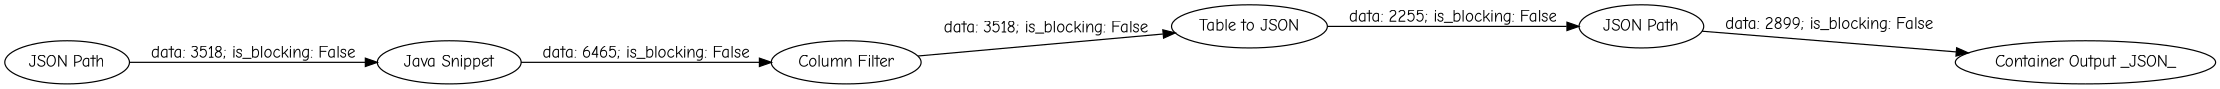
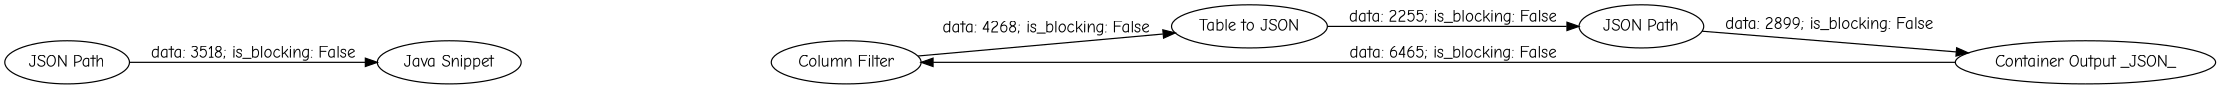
edge "Column Filter" -> "Table to JSON": label "data: 3518; is_blocking: False" -> "data: 4268; is_blocking: False"
edge "Java Snippet" -> "Column Filter": now "Container Output _JSON_" -> "Column Filter"
